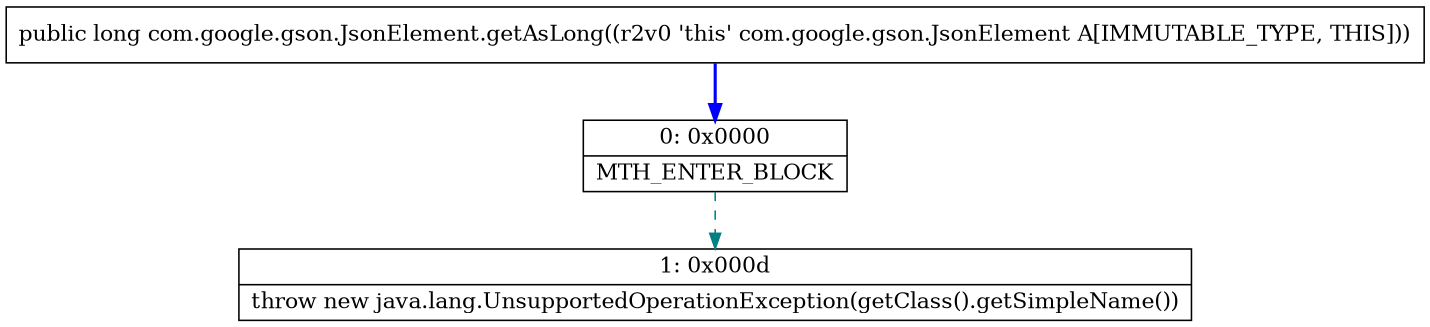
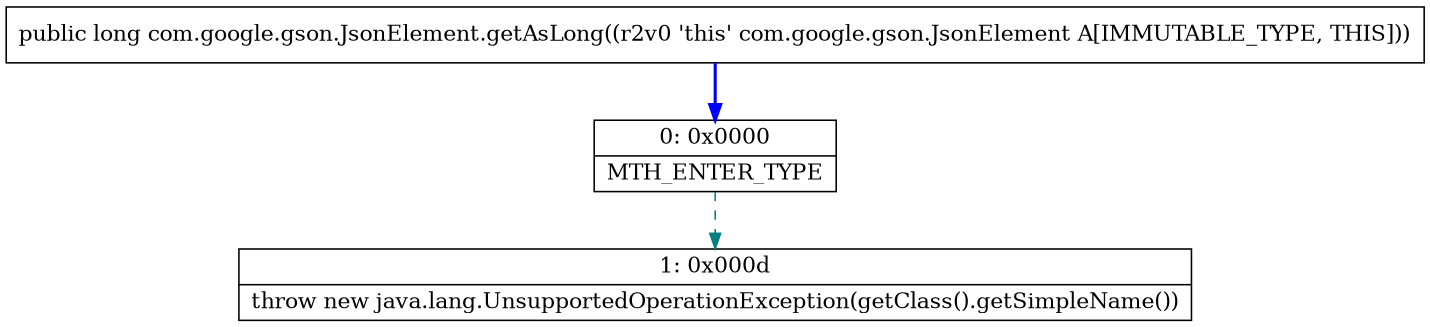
node "0: 0x0000": text "MTH_ENTER_BLOCK" -> "MTH_ENTER_TYPE"
